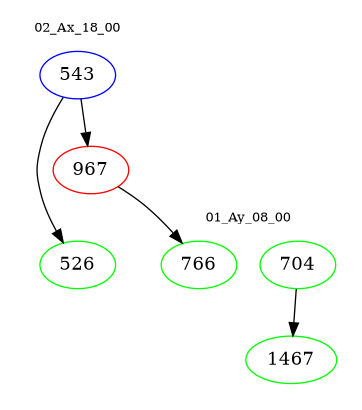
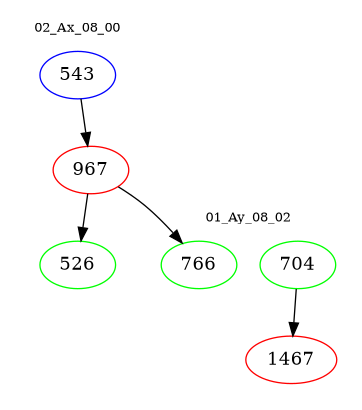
cluster "02_Ax_18_00": label "02_Ax_18_00" -> "02_Ax_08_00"
edge "543" -> "526": now "967" -> "526"
cluster "01_Ay_08_00": label "01_Ay_08_00" -> "01_Ay_08_02"
node "1467": color green -> red
